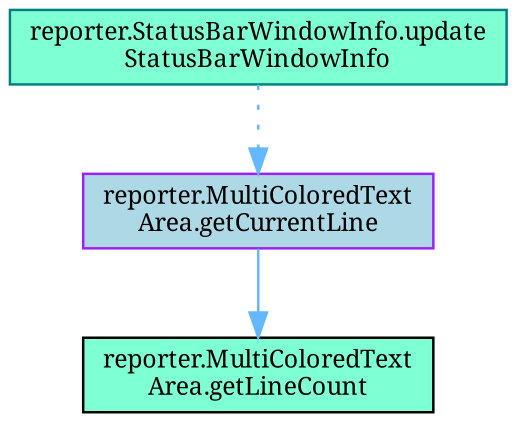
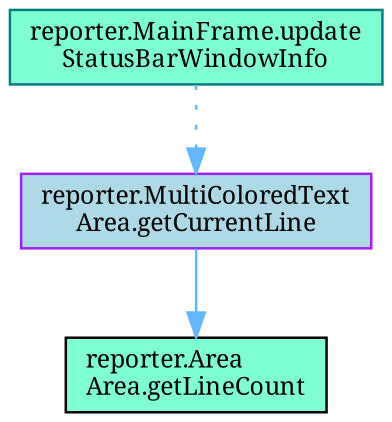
node "reporter.StatusBarWindowInfo.update StatusBarWindowInfo": label "reporter.StatusBarWindowInfo.update StatusBarWindowInfo" -> "reporter.MainFrame.update StatusBarWindowInfo"
node "reporter.MultiColoredText Area.getLineCount": label "reporter.MultiColoredText Area.getLineCount" -> "reporter.Area Area.getLineCount"
